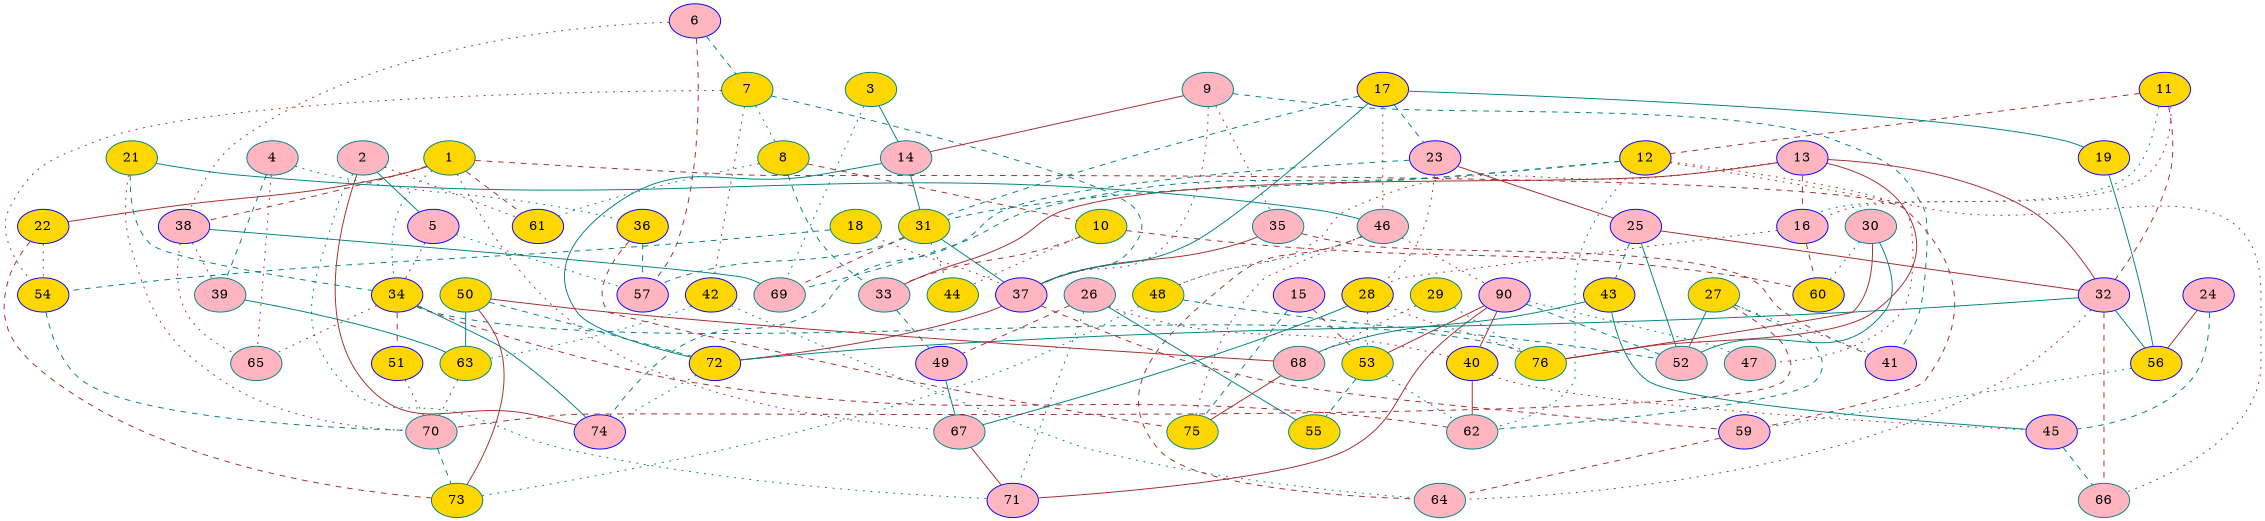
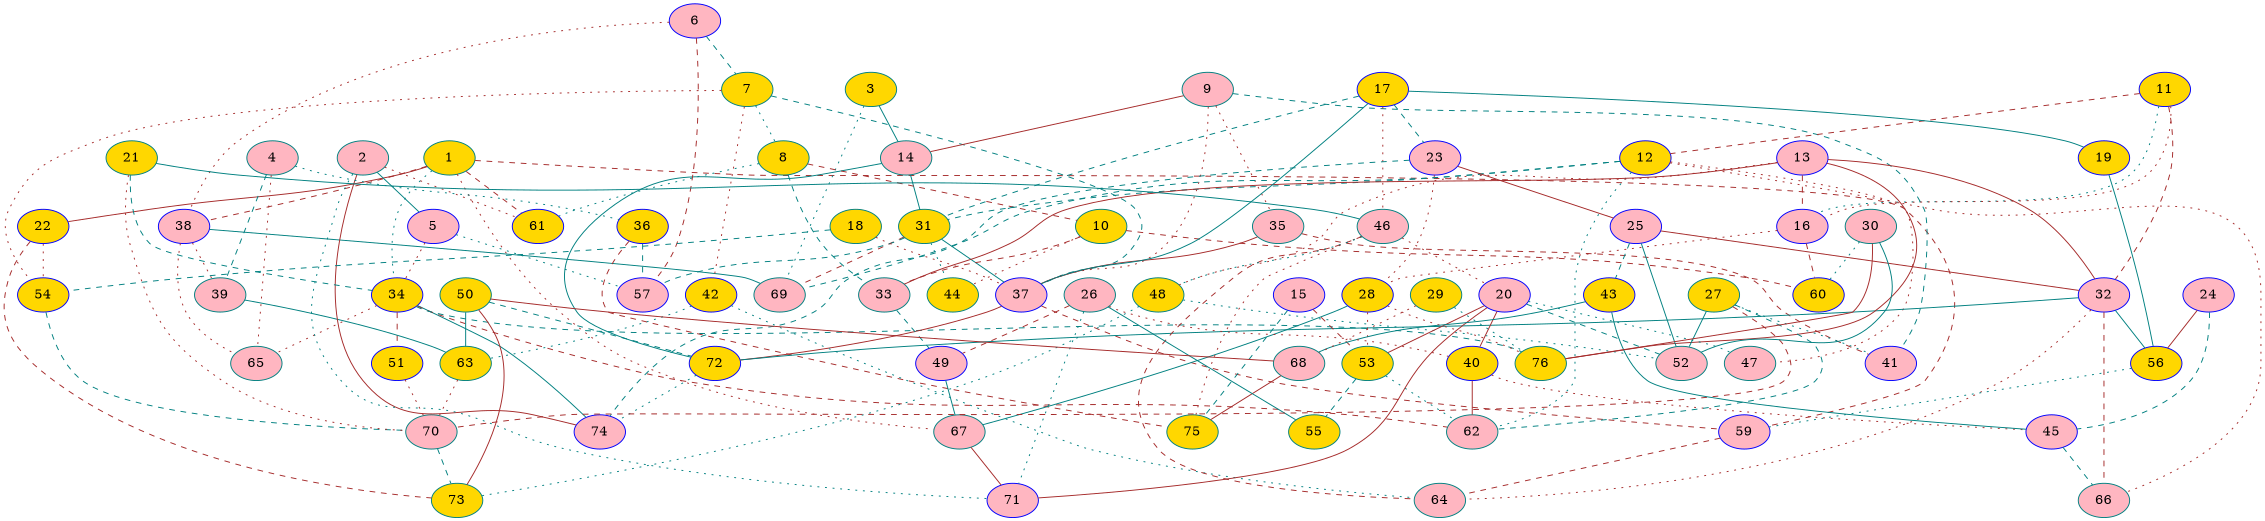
node "90": label "90" -> "20"
edge "48" -- "52": style dashed -> dotted
